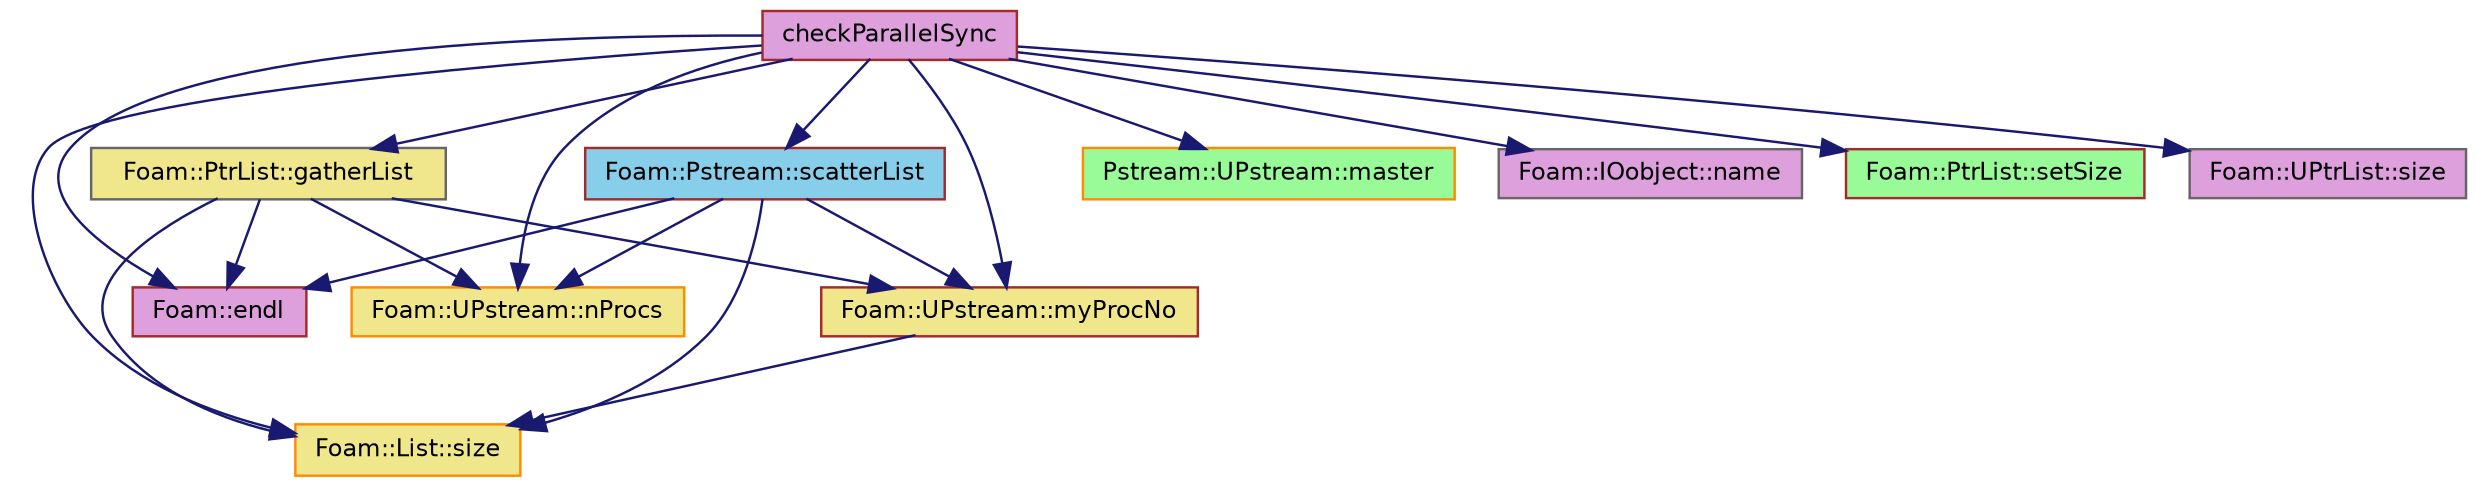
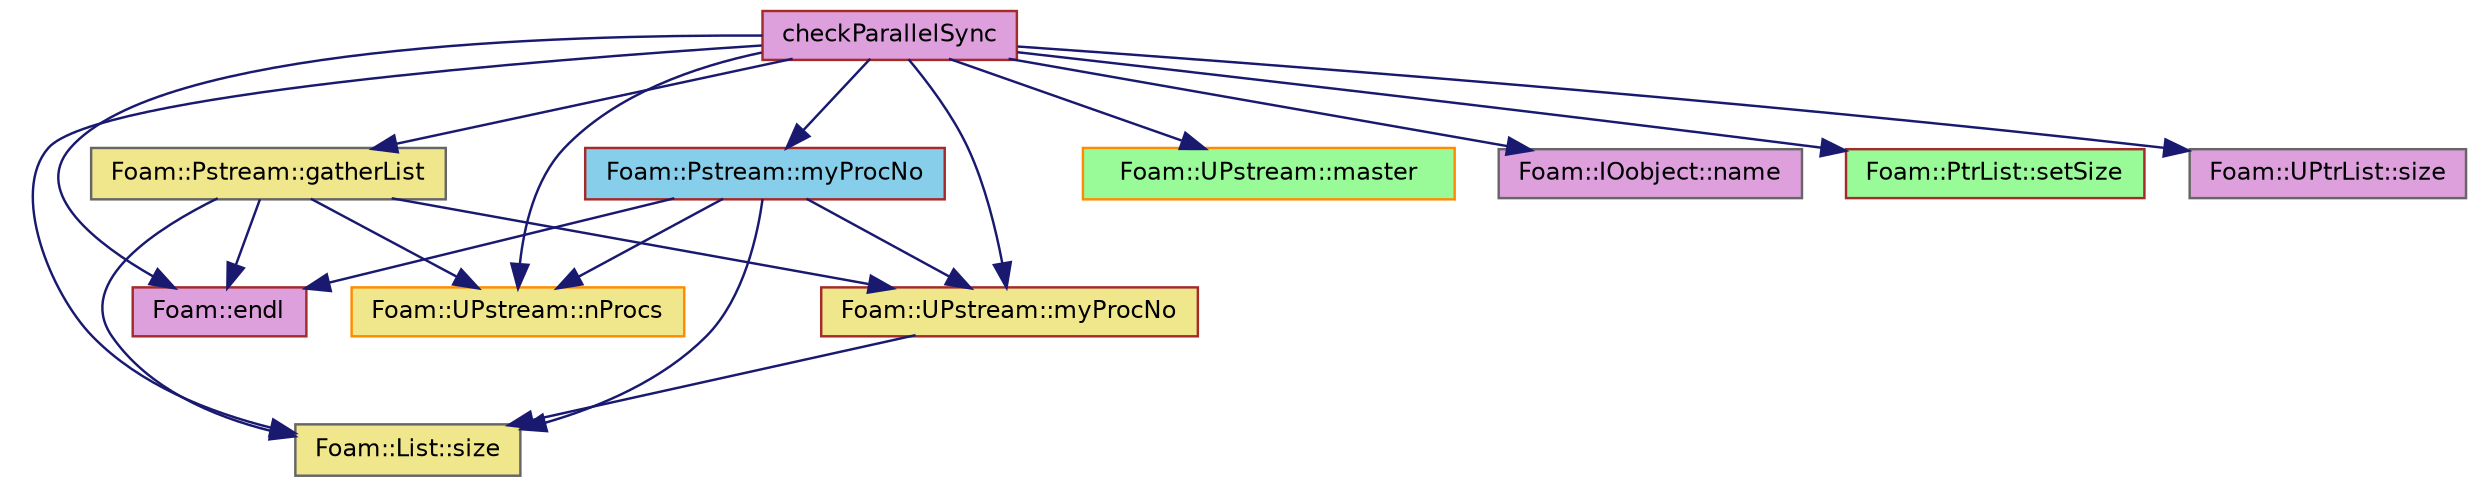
node "Foam::PtrList::gatherList": label "Foam::PtrList::gatherList" -> "Foam::Pstream::gatherList"
node "Foam::Pstream::scatterList": label "Foam::Pstream::scatterList" -> "Foam::Pstream::myProcNo"
node "Pstream::UPstream::master": label "Pstream::UPstream::master" -> "Foam::UPstream::master"
node "Foam::List::size": color darkorange -> gray40
